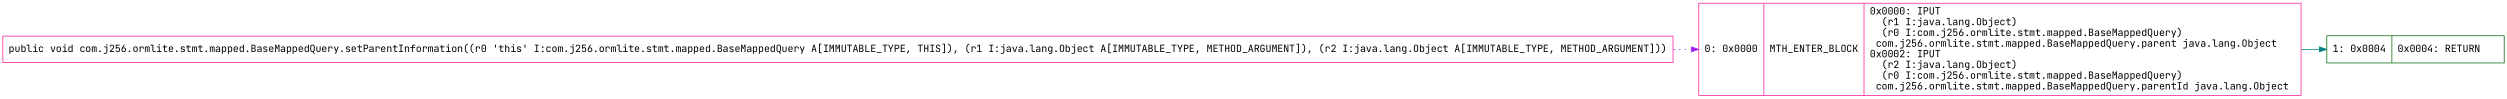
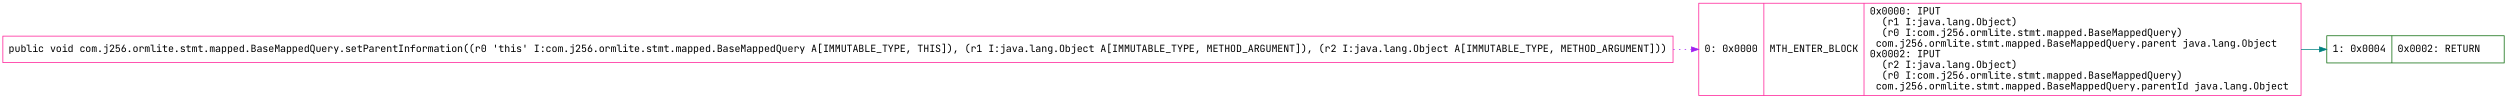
node "1: 0x0004": text "0x0004: RETURN" -> "0x0002: RETURN"
